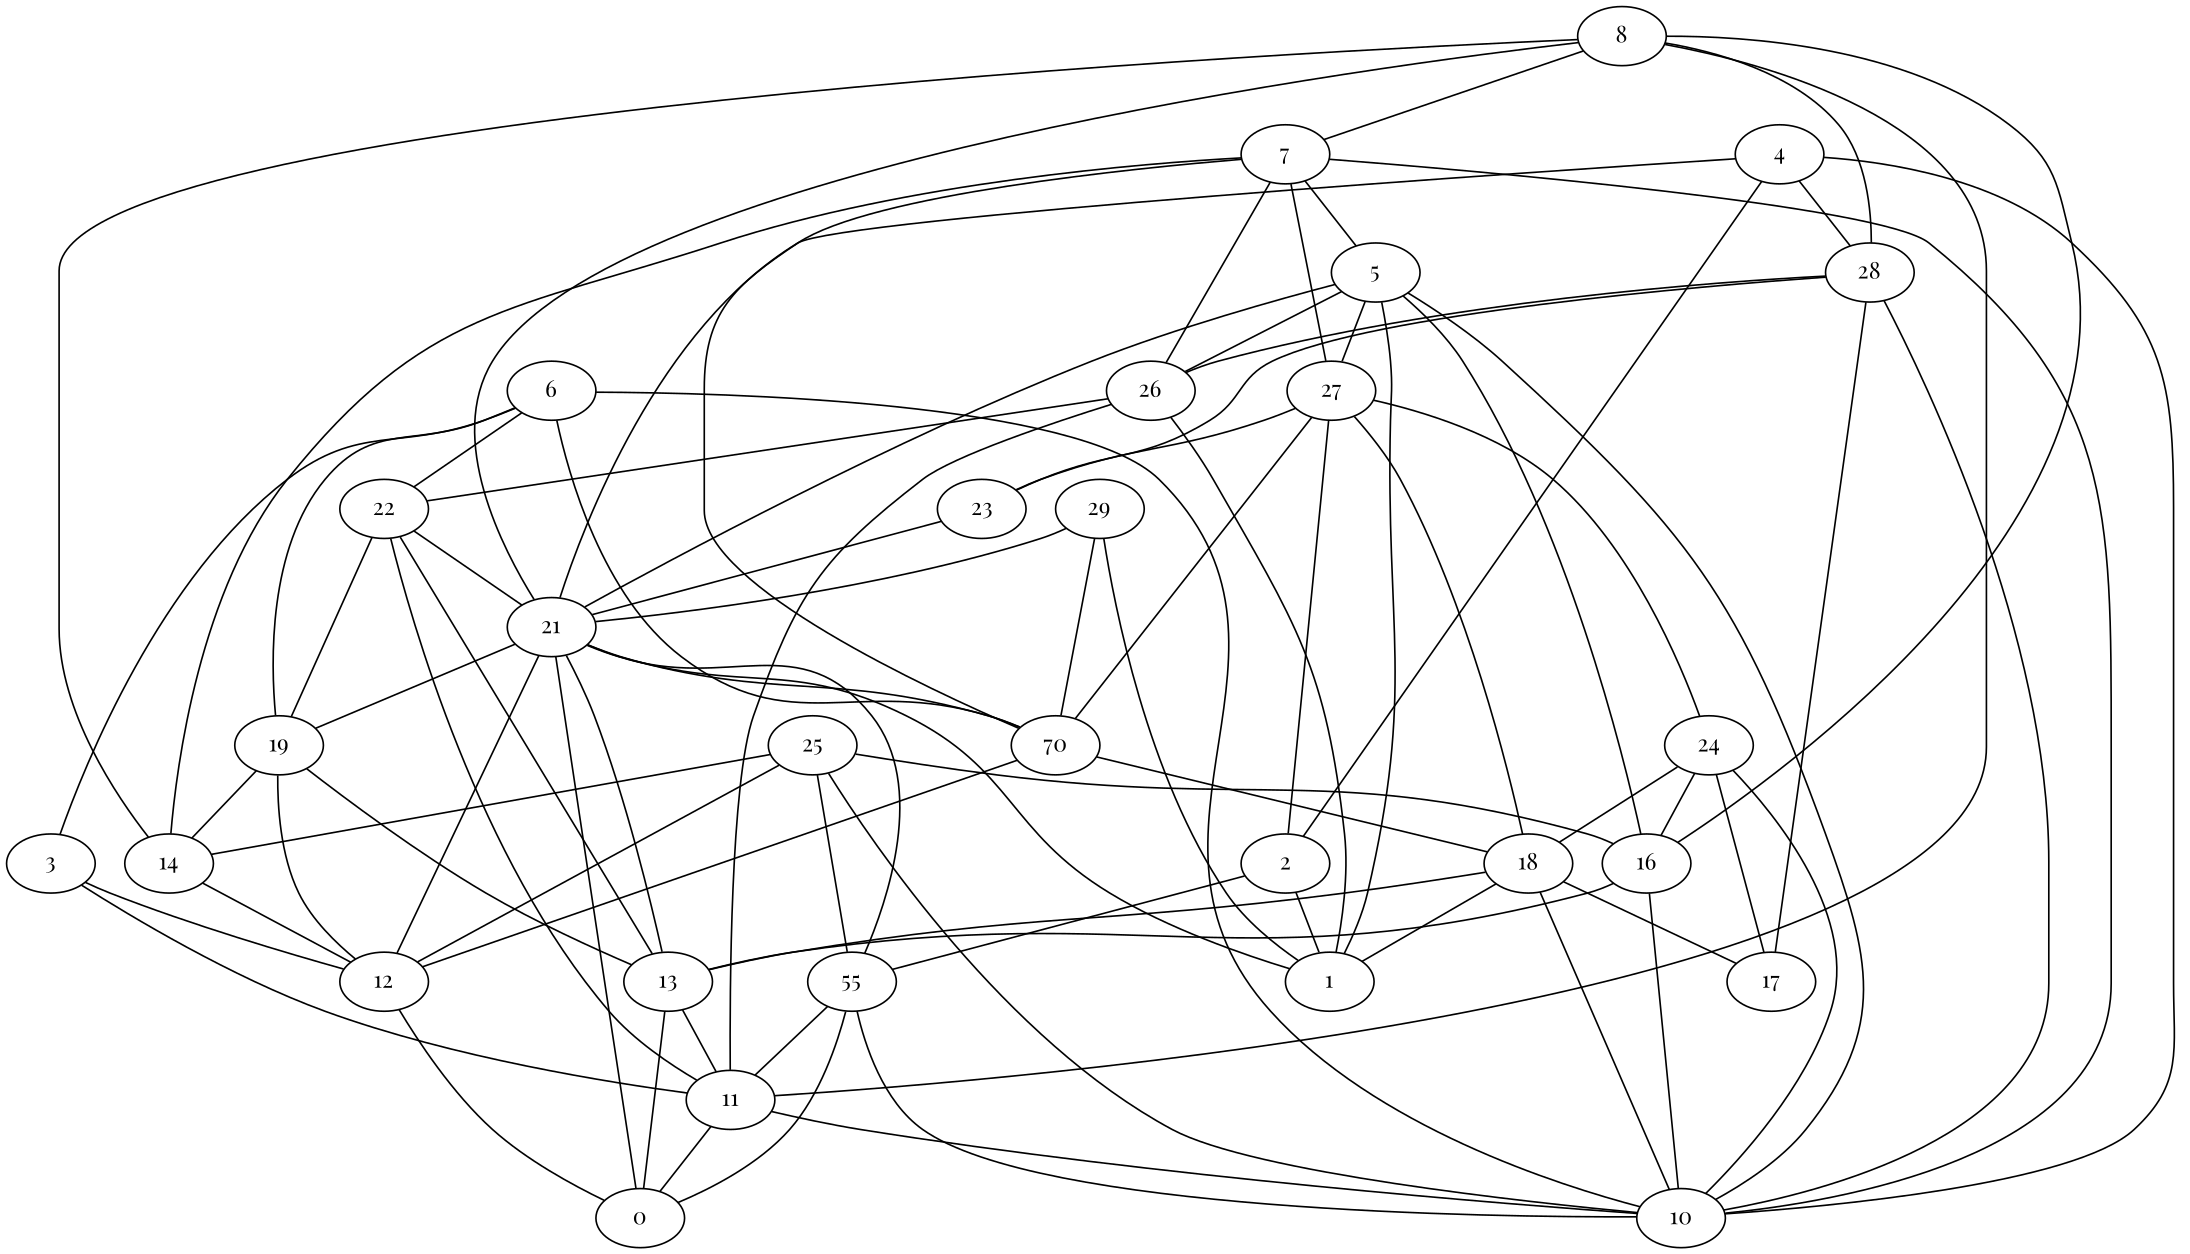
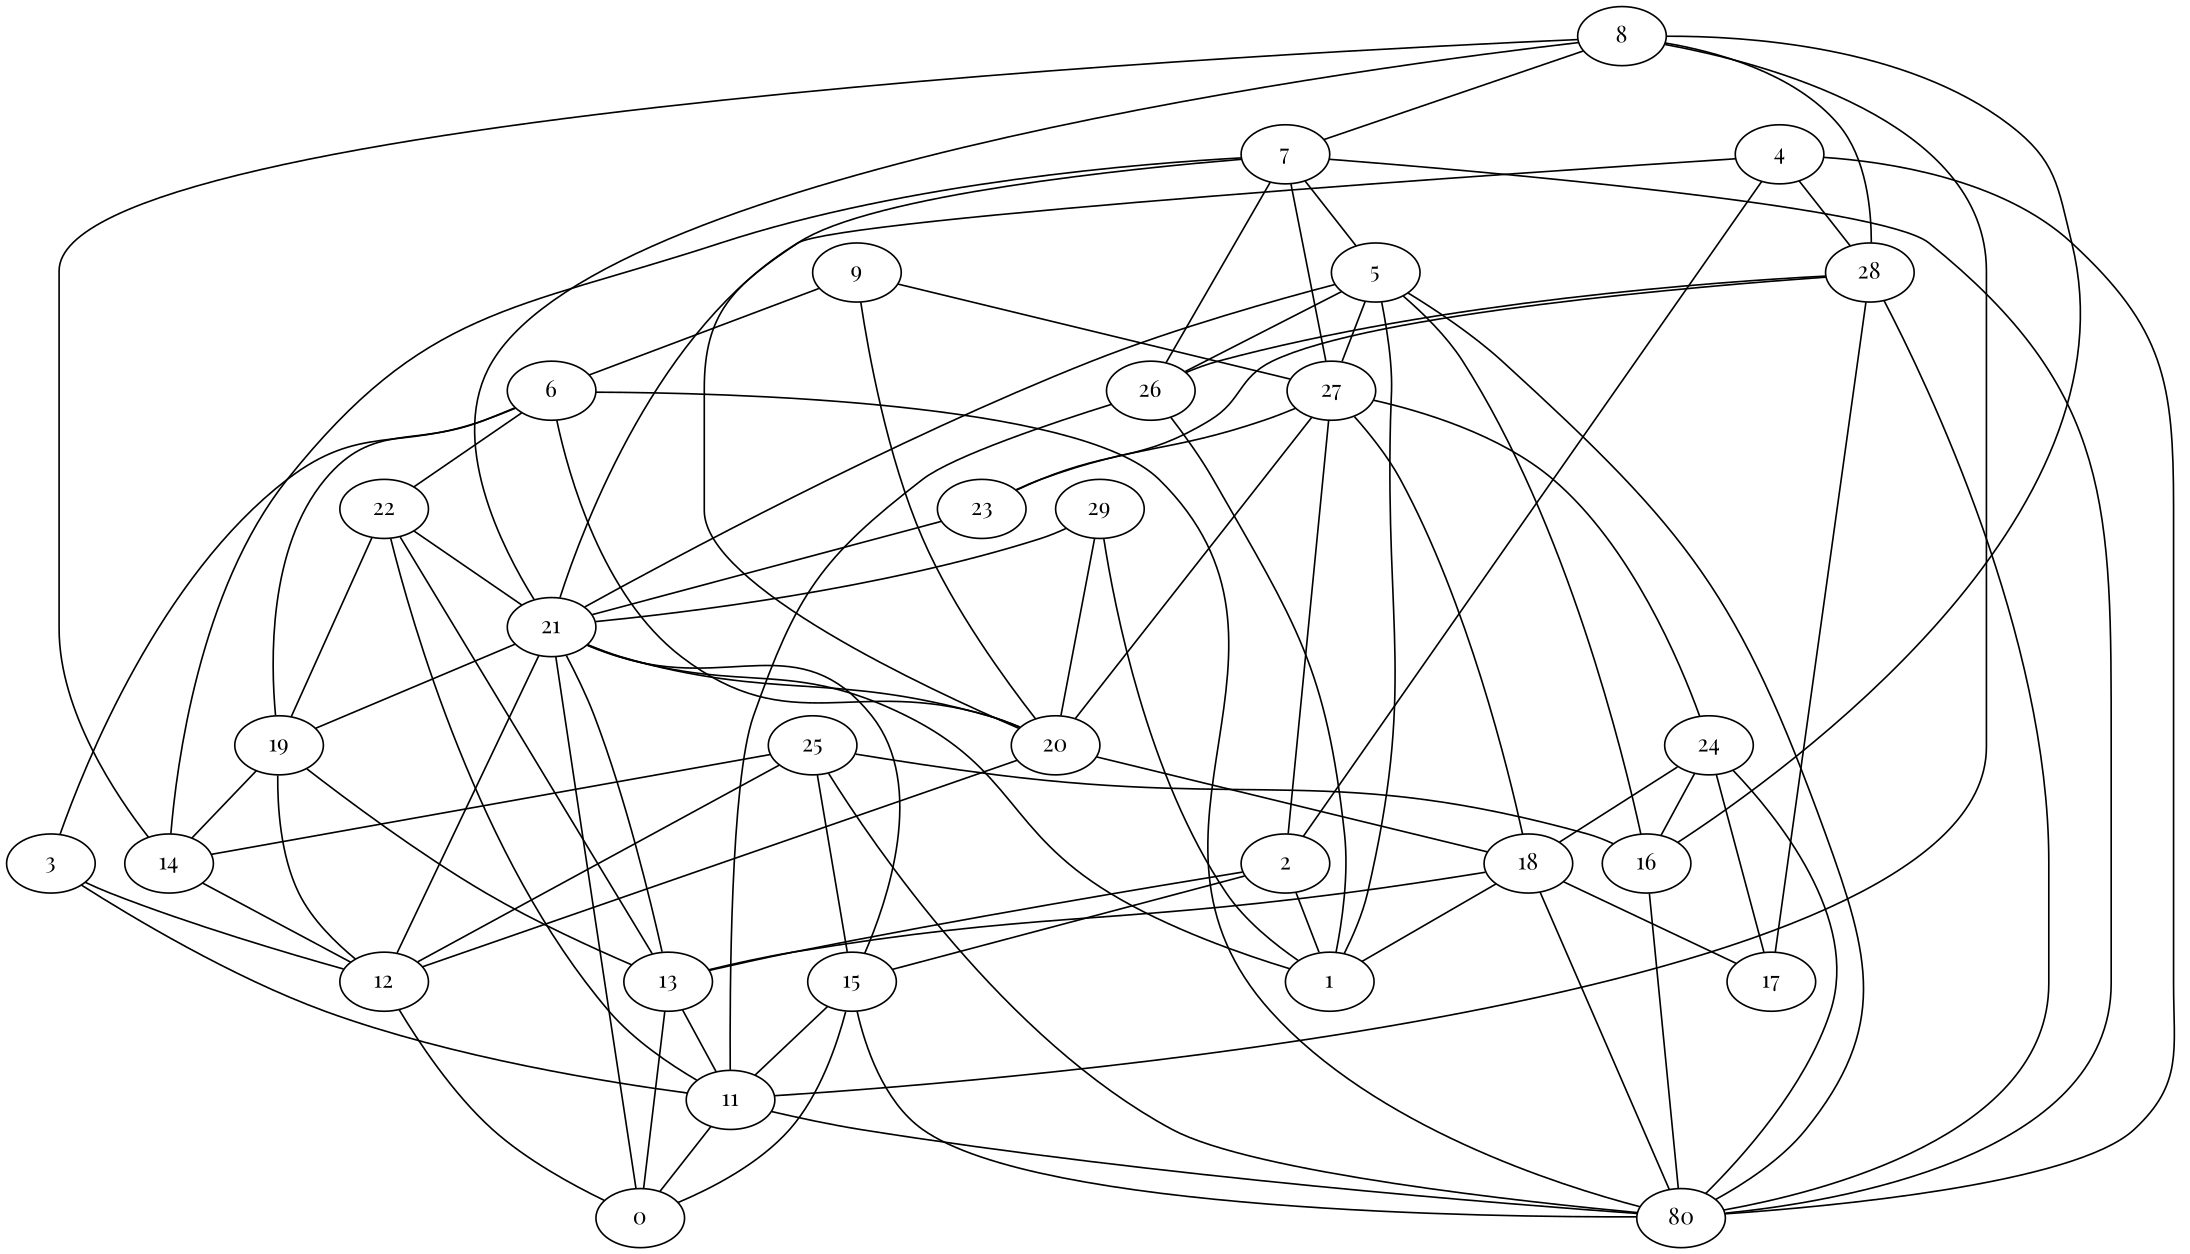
node "9": added
edge "26" -- "22": removed
node "70": label "70" -> "20"
edge "16" -- "13": now "2" -- "13"
node "55": label "55" -> "15"
node "10": label "10" -> "80"
